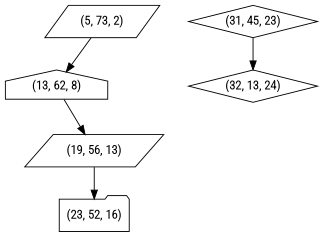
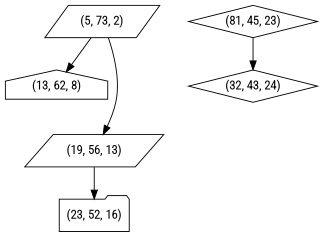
node "(31, 45, 23)": label "(31, 45, 23)" -> "(81, 45, 23)"
node "(32, 13, 24)": label "(32, 13, 24)" -> "(32, 43, 24)"
edge "(13, 62, 8)" -> "(19, 56, 13)": now "(5, 73, 2)" -> "(19, 56, 13)"
